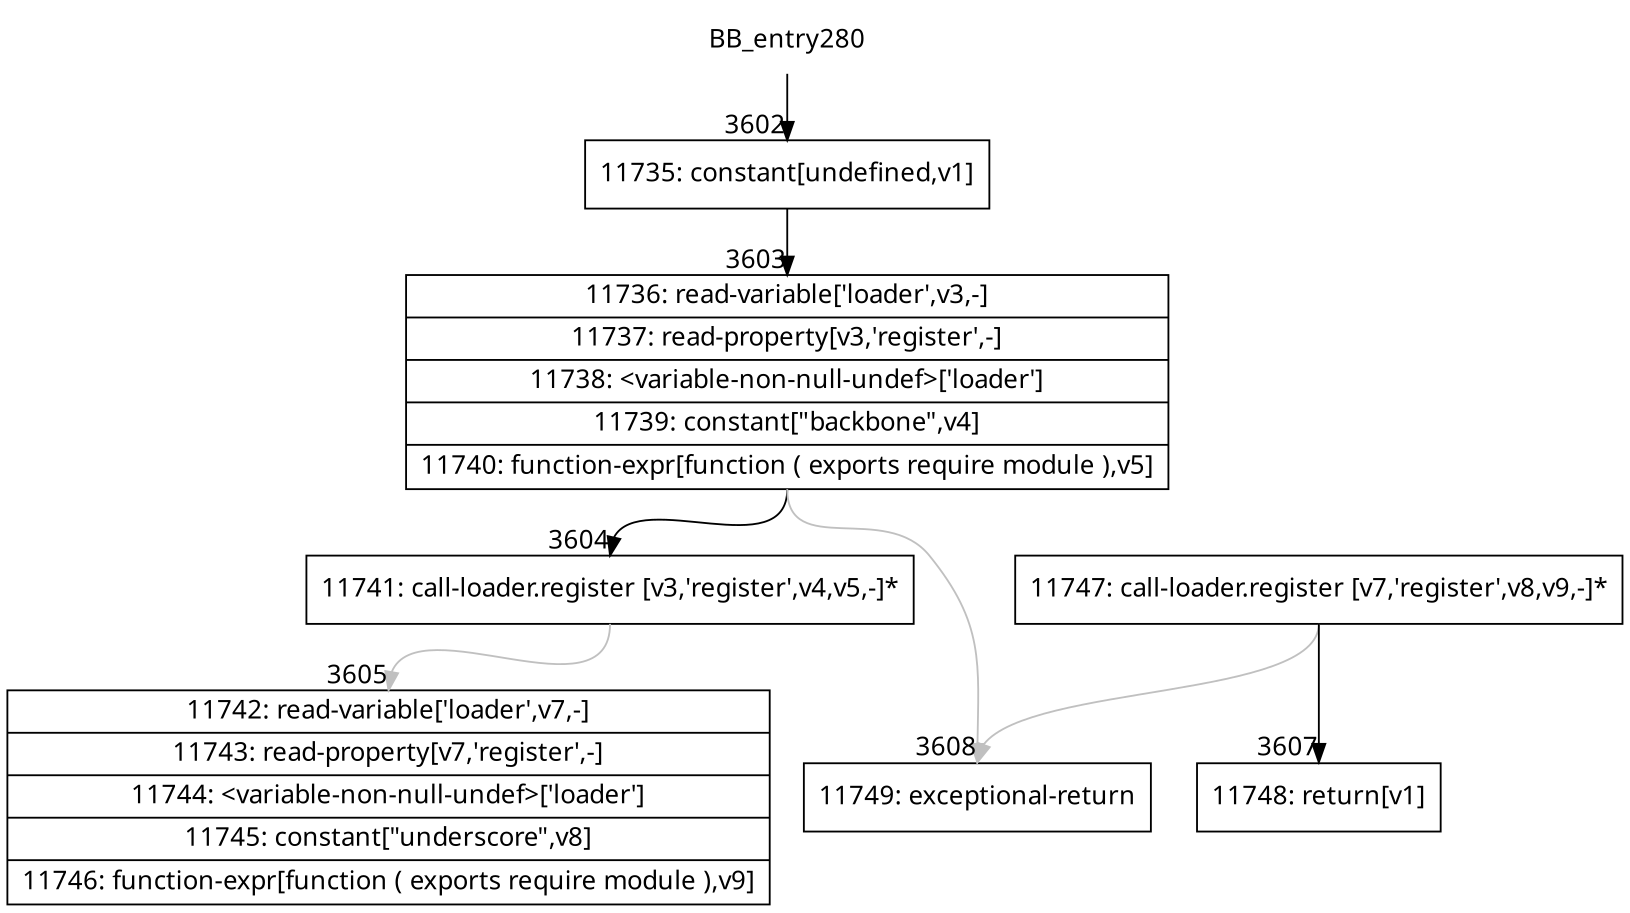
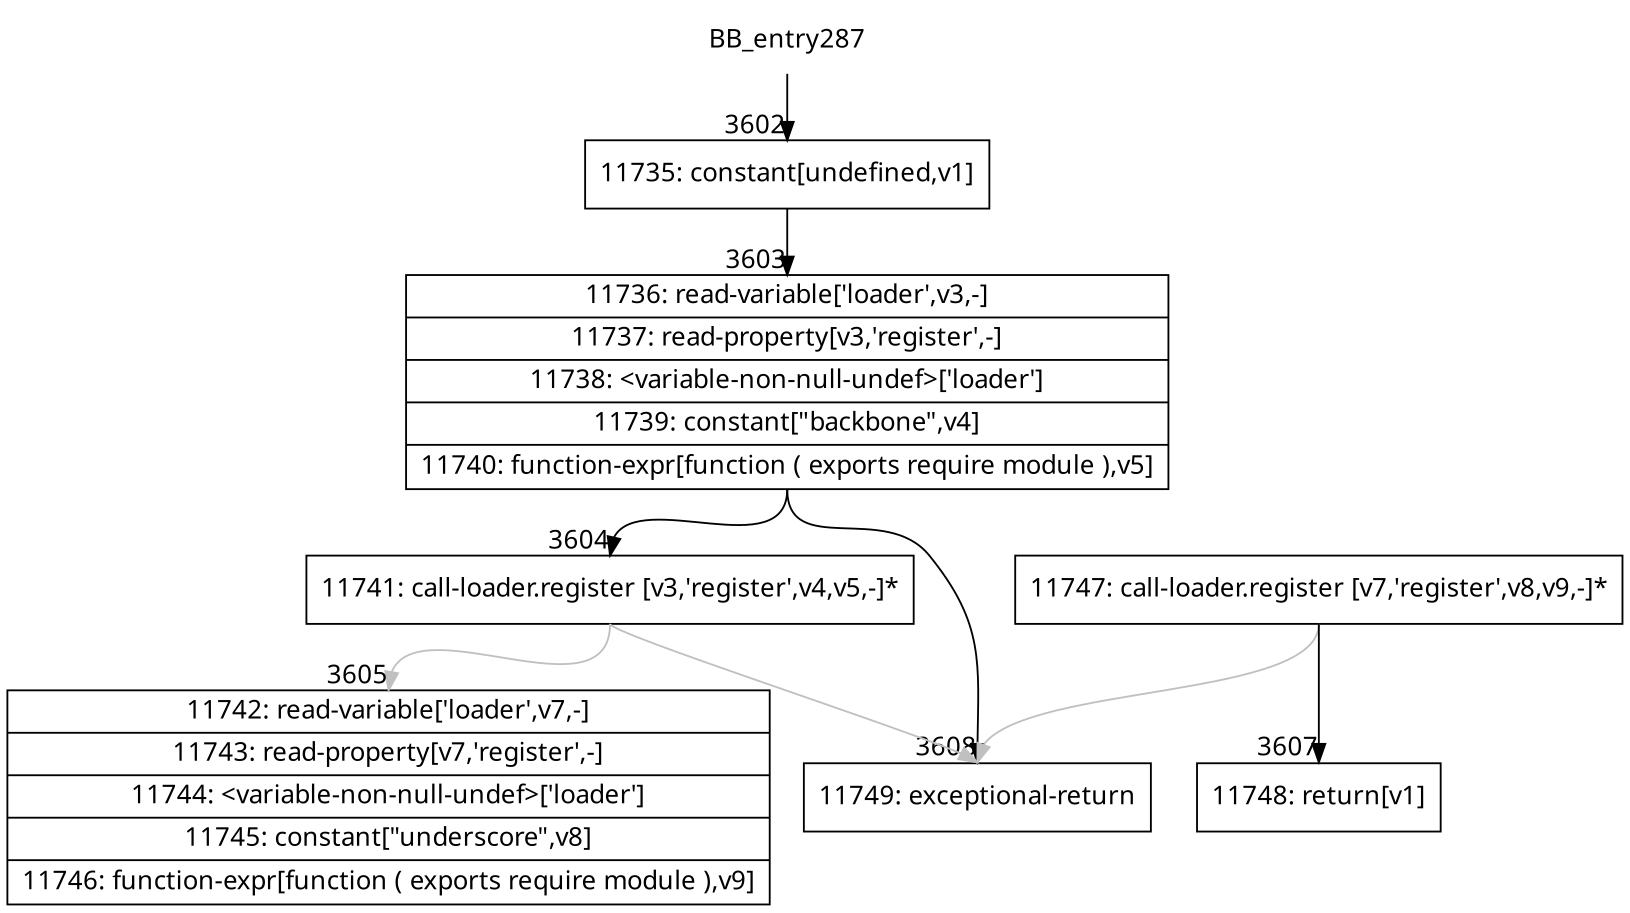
node "BB_entry280": label "BB_entry280" -> "BB_entry287"
edge "11736: read-variable['loader',v3,-]" -> "11749: exceptional-return": color gray -> black
edge "11741: call-loader.register [v3,'register',v4,v5,-]*" -> "11749: exceptional-return": added
